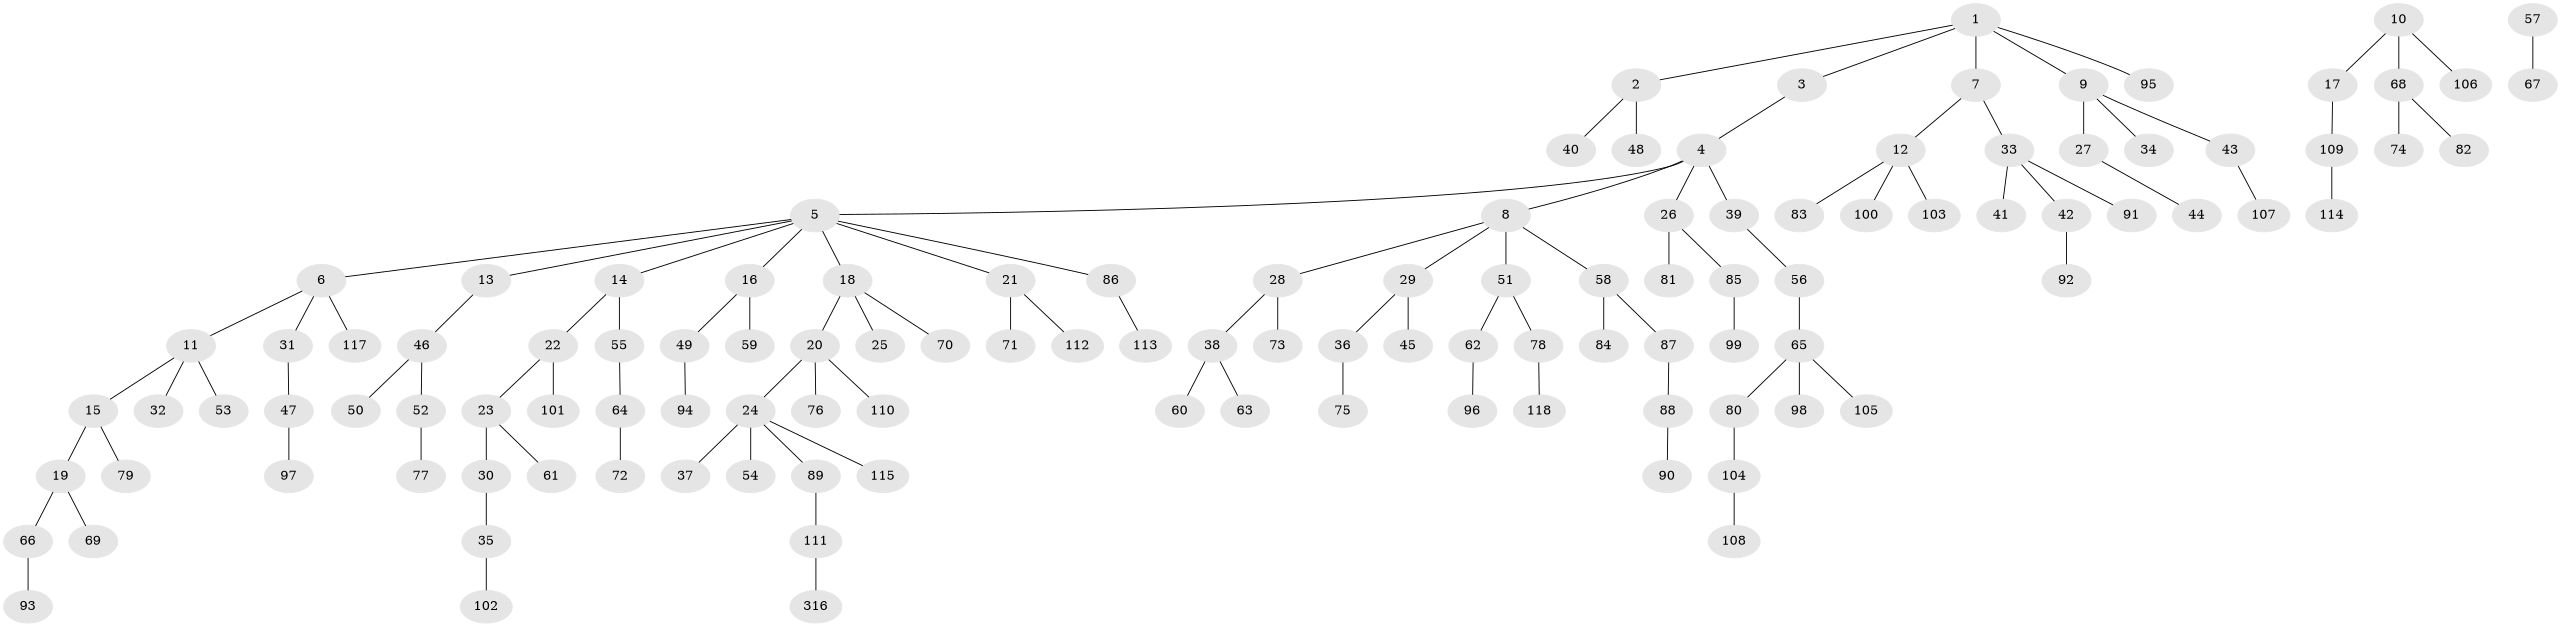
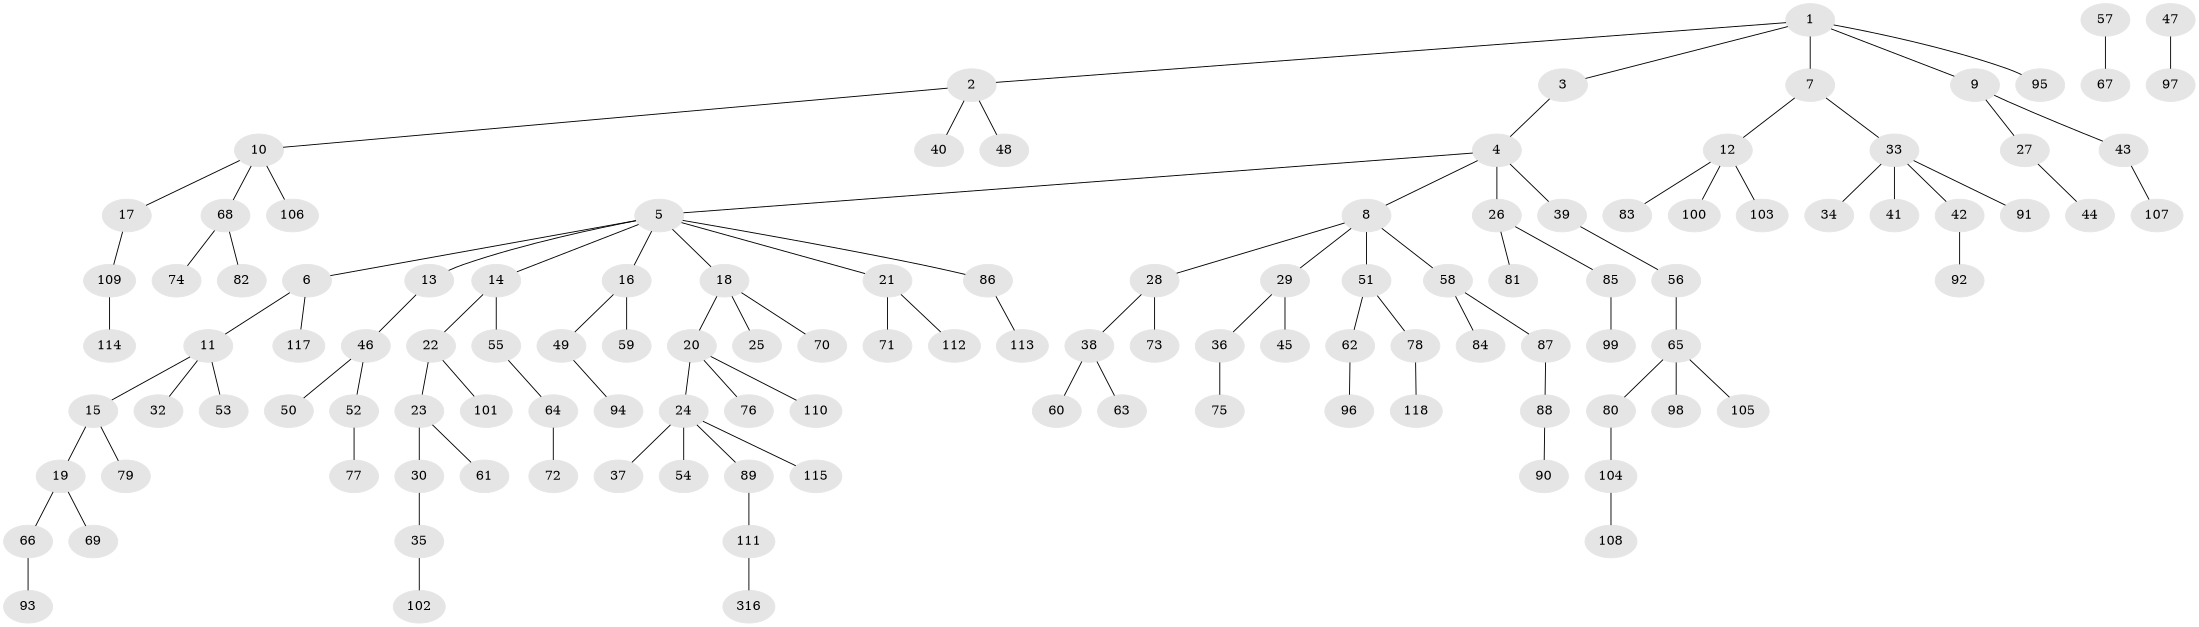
edge "2" -- "10": added
edge "9" -- "34": now "33" -- "34"
node "31": removed
